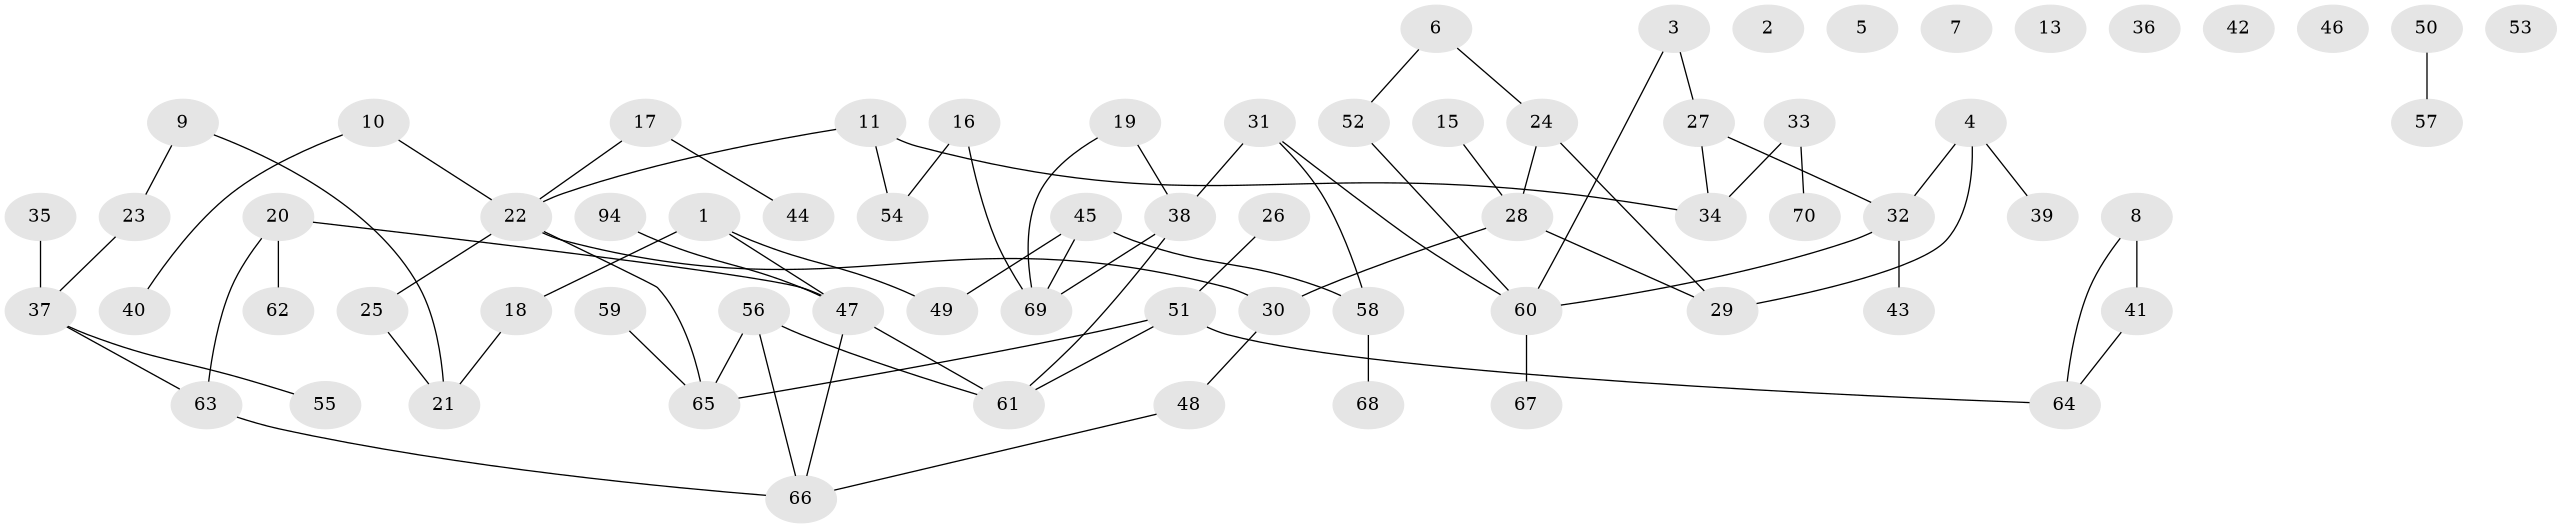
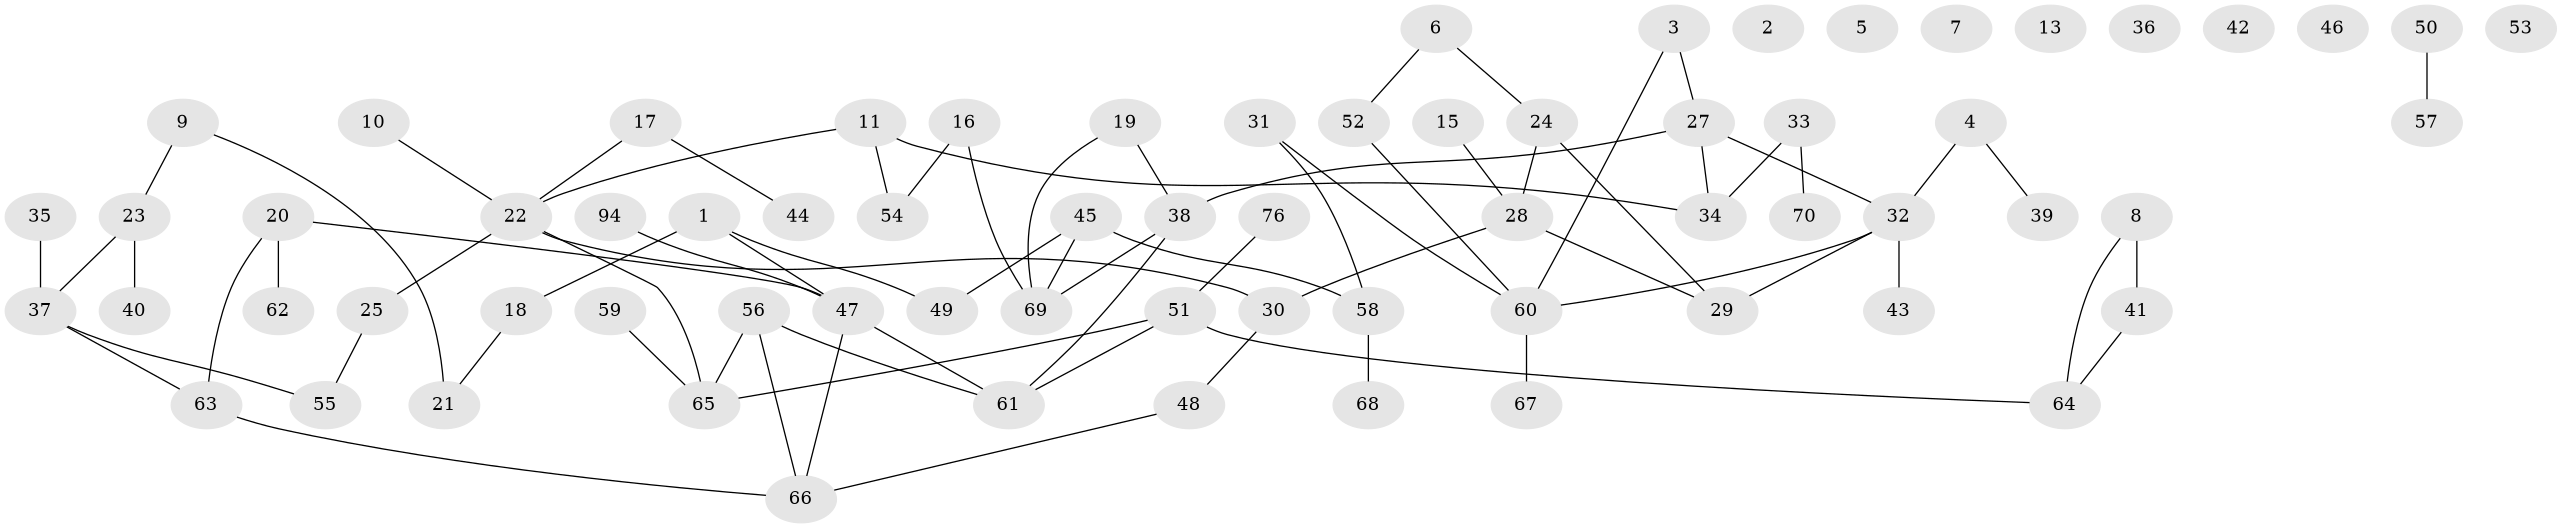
edge "31" -- "38": now "27" -- "38"
edge "10" -- "40": now "23" -- "40"
node "26": label "26" -> "76"
edge "4" -- "29": now "32" -- "29"
edge "25" -- "21": now "25" -- "55"
